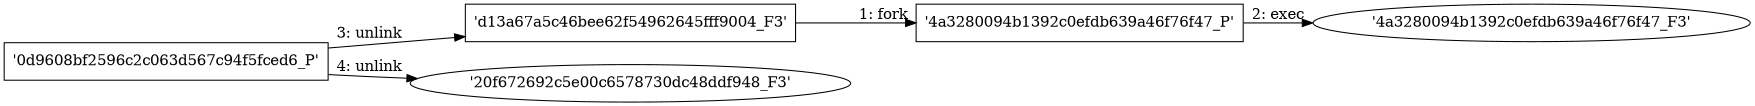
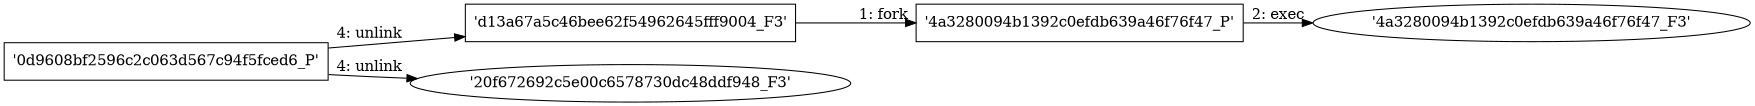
edge "'0d9608bf2596c2c063d567c94f5fced6_P'" -> "'d13a67a5c46bee62f54962645fff9004_F3'": label "3: unlink" -> "4: unlink"
